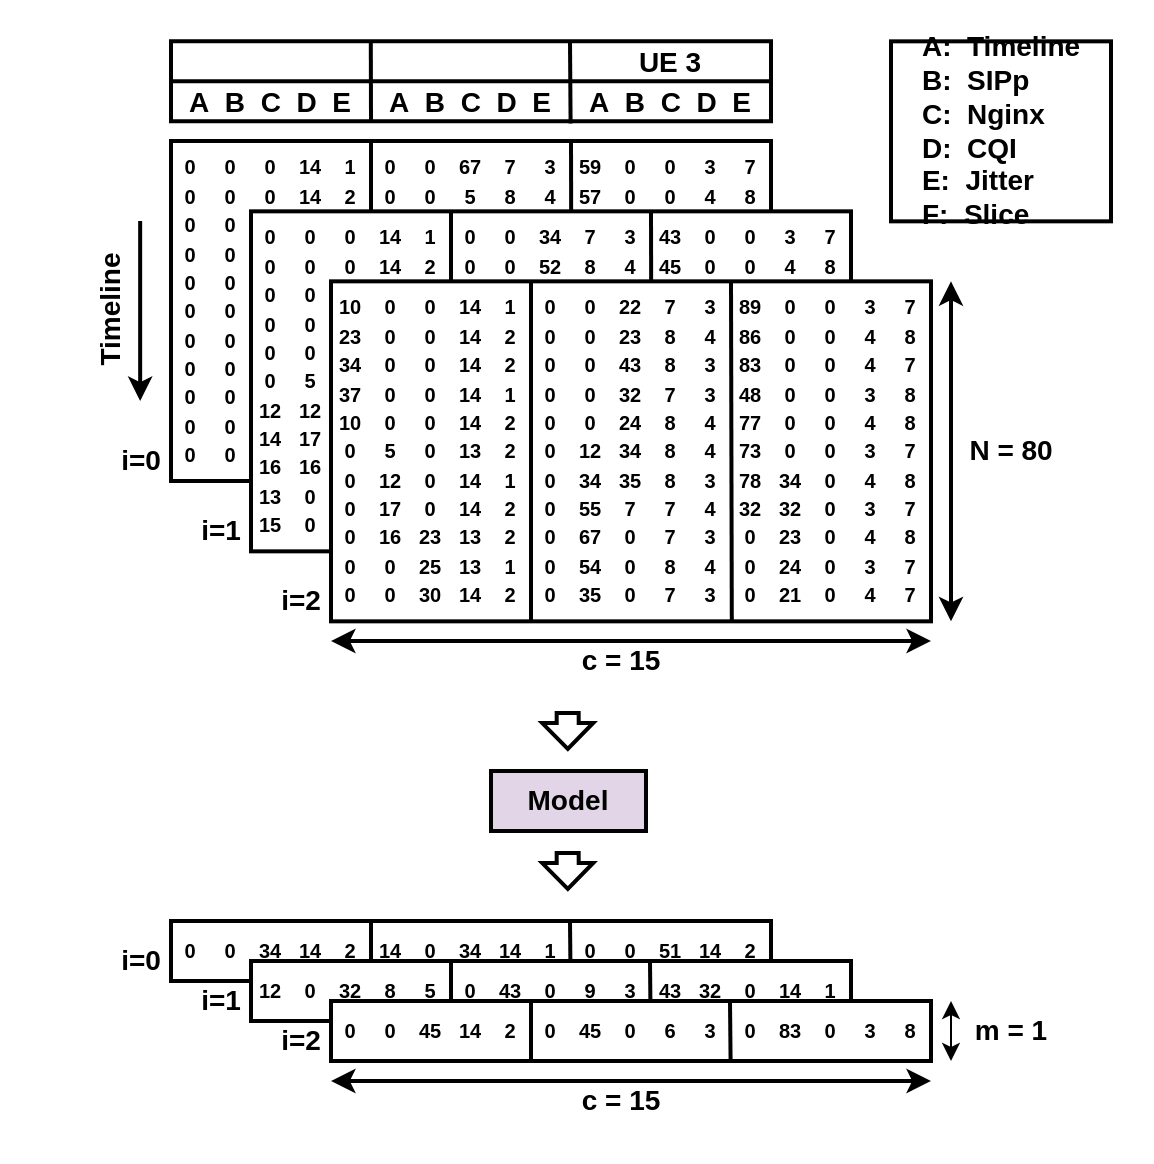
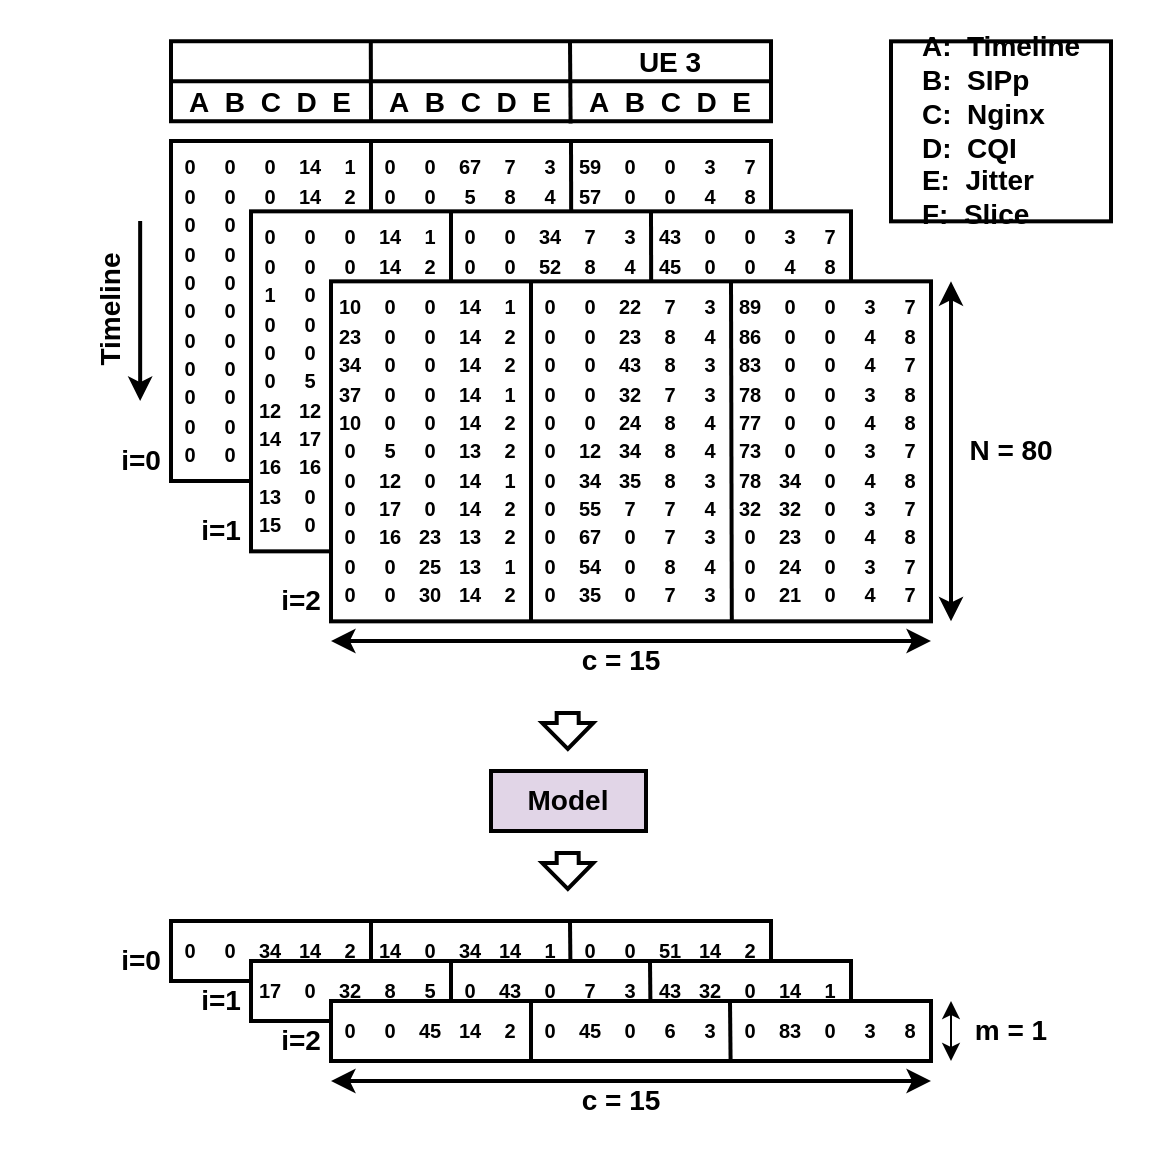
node "0 0 0 0 0 0 12 14 16 13 15": label "0 0 0 0 0 0 12 14 16 13 15" -> "0 0 1 0 0 0 12 14 16 13 15"
node "89 86 83 48 77 73 78 32 0 0 0": label "89 86 83 48 77 73 78 32 0 0 0" -> "89 86 83 78 77 73 78 32 0 0 0"
node "12": label "12" -> "17"
node "9": label "9" -> "7"
